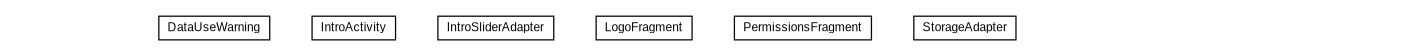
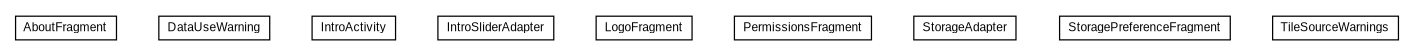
node "AboutFragment": added
node "StoragePreferenceFragment": added
node "TileSourceWarnings": added
